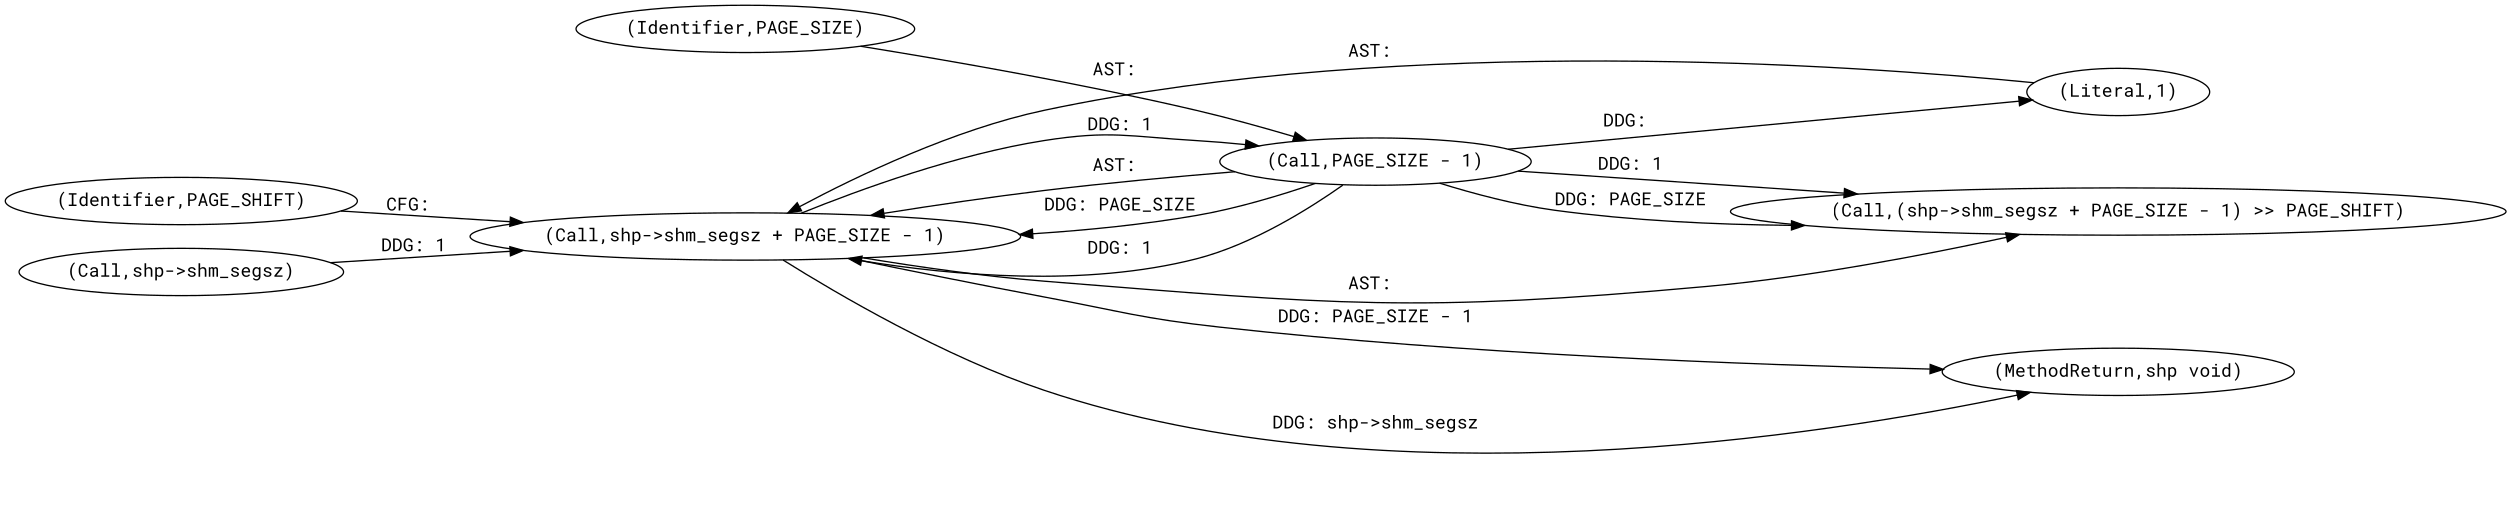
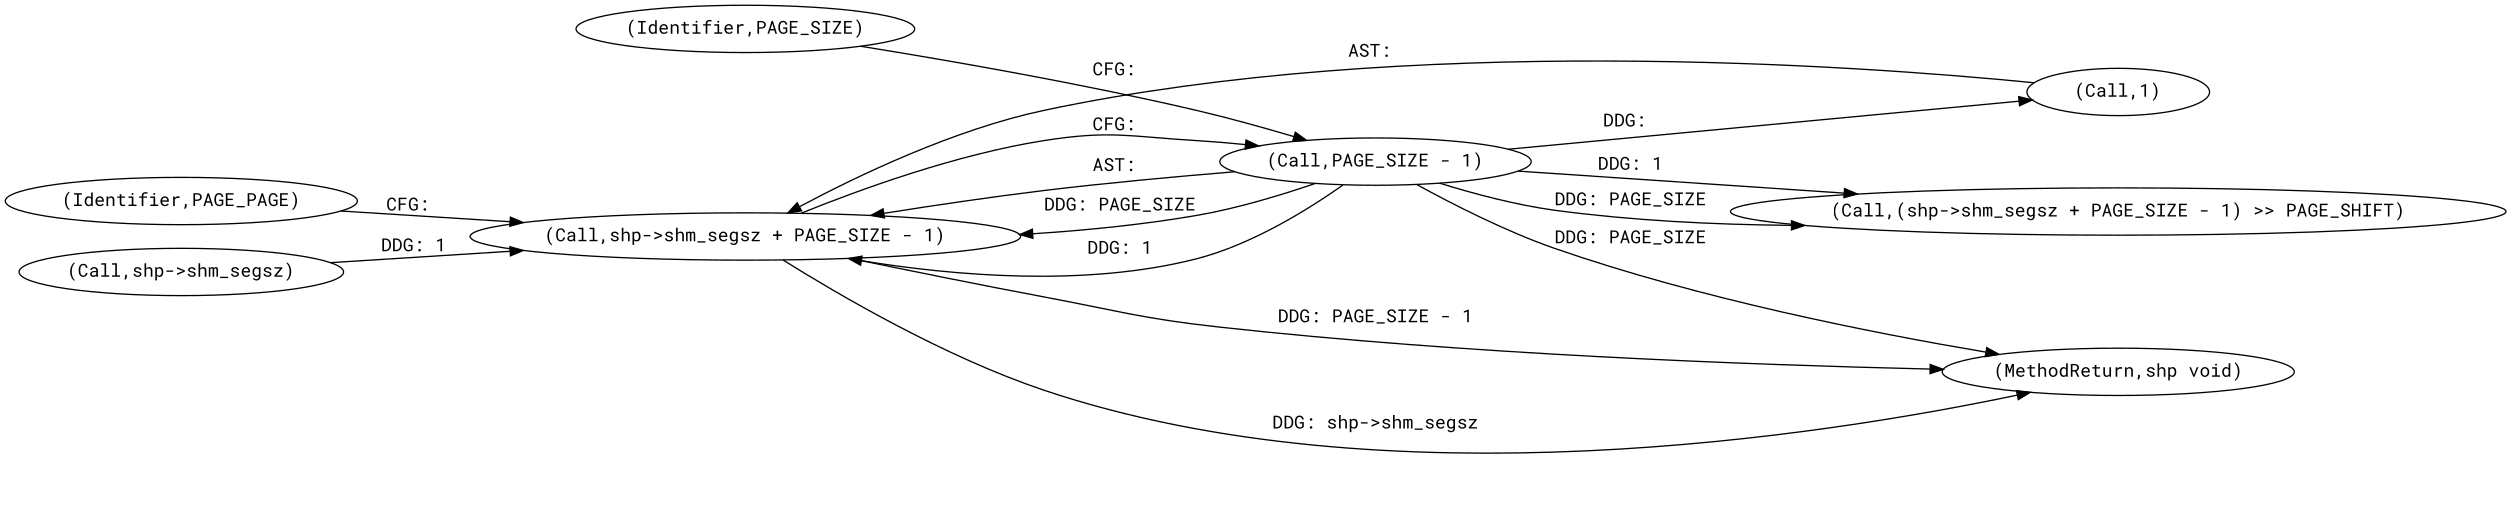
edge "(Identifier,PAGE_SIZE)" -> "(Call,PAGE_SIZE - 1)": label "AST: " -> "CFG: "
node "(Literal,1)": label "(Literal,1)" -> "(Call,1)"
edge "(Call,shp->shm_segsz + PAGE_SIZE - 1)" -> "(Call,PAGE_SIZE - 1)": label "DDG: 1" -> "CFG: "
node "(Identifier,PAGE_SHIFT)": label "(Identifier,PAGE_SHIFT)" -> "(Identifier,PAGE_PAGE)"
edge "(Call,PAGE_SIZE - 1)" -> "(MethodReturn,shp void)": added, label "DDG: PAGE_SIZE"
edge "(Call,shp->shm_segsz + PAGE_SIZE - 1)" -> "(Call,(shp->shm_segsz + PAGE_SIZE - 1) >> PAGE_SHIFT)": removed, label "AST:"
